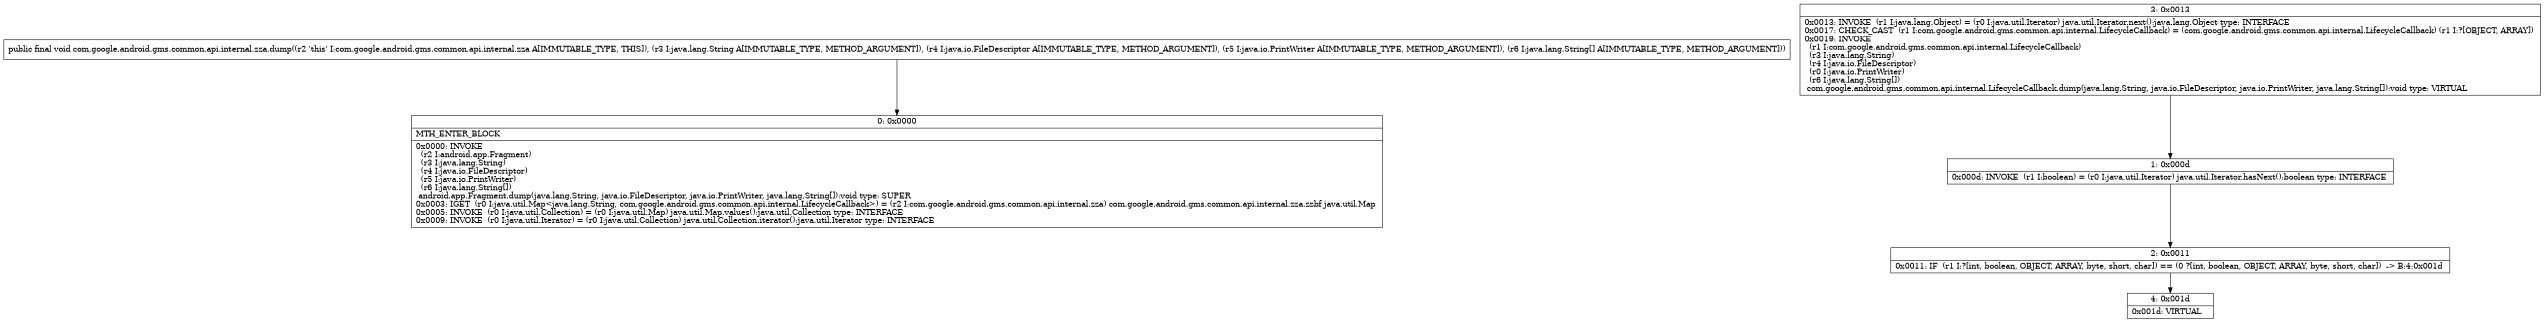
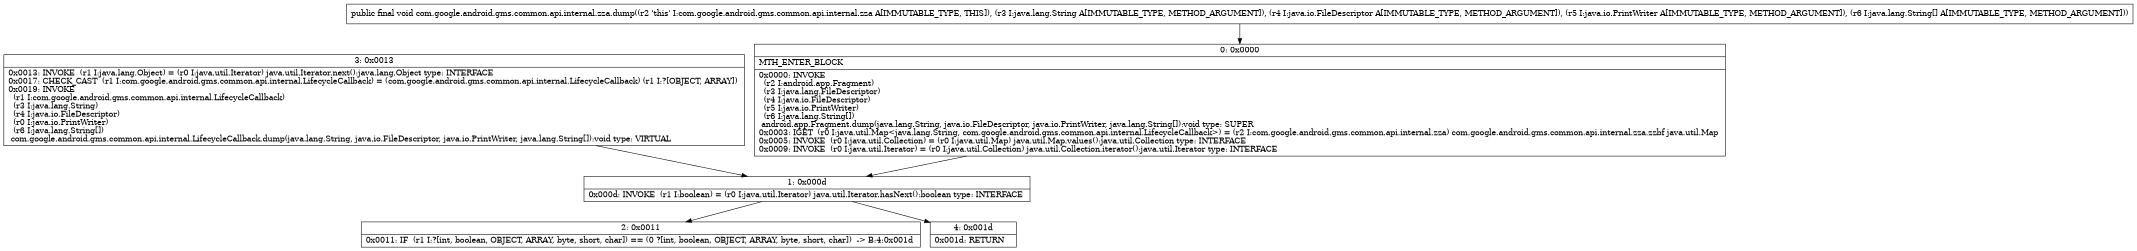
node "0: 0x0000": text "(r3 I:java.lang.String)" -> "(r3 I:java.lang.FileDescriptor)"
edge "0: 0x0000" -> "1: 0x000d": added
edge "2: 0x0011" -> "4: 0x001d": now "1: 0x000d" -> "4: 0x001d"
node "4: 0x001d": text "0x001d: VIRTUAL" -> "0x001d: RETURN"
